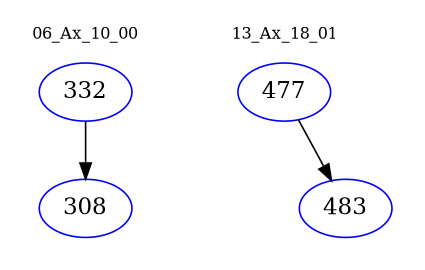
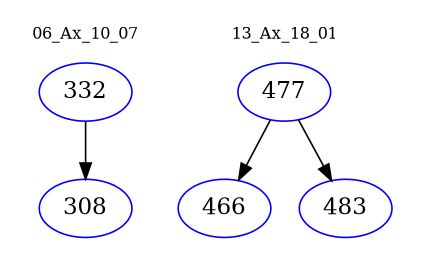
cluster "06_Ax_10_00": label "06_Ax_10_00" -> "06_Ax_10_07"
node "466": added
